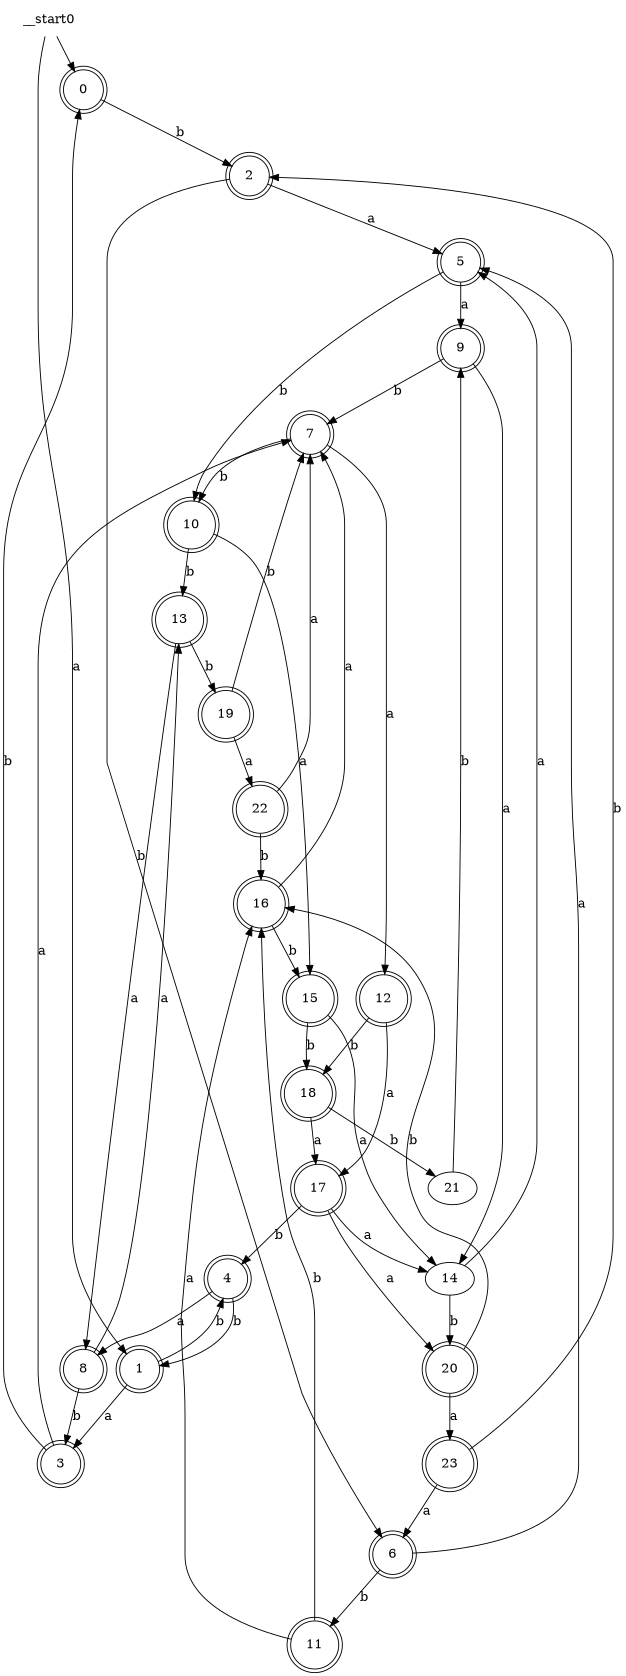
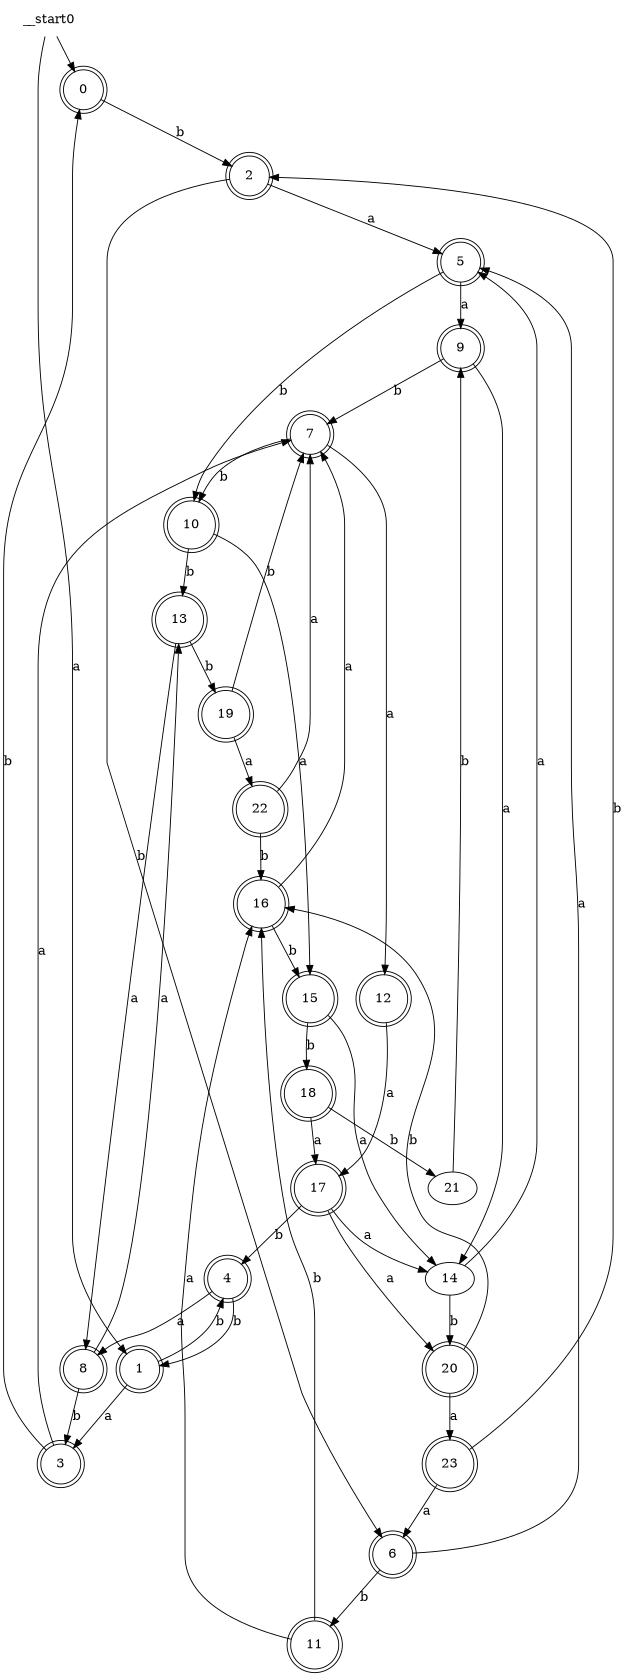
edge "12" -> "18": removed, label "b"
